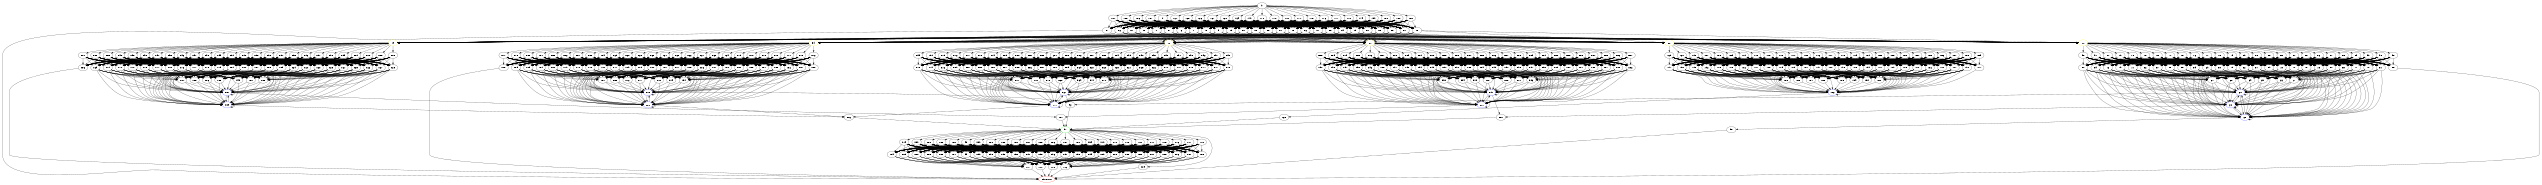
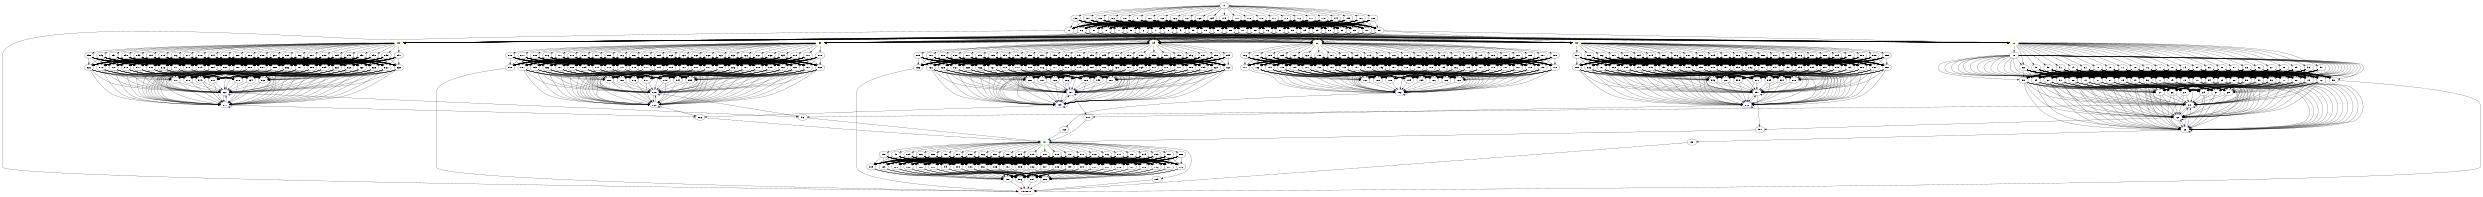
edge "72" -> "48": now "72" -> "83"
